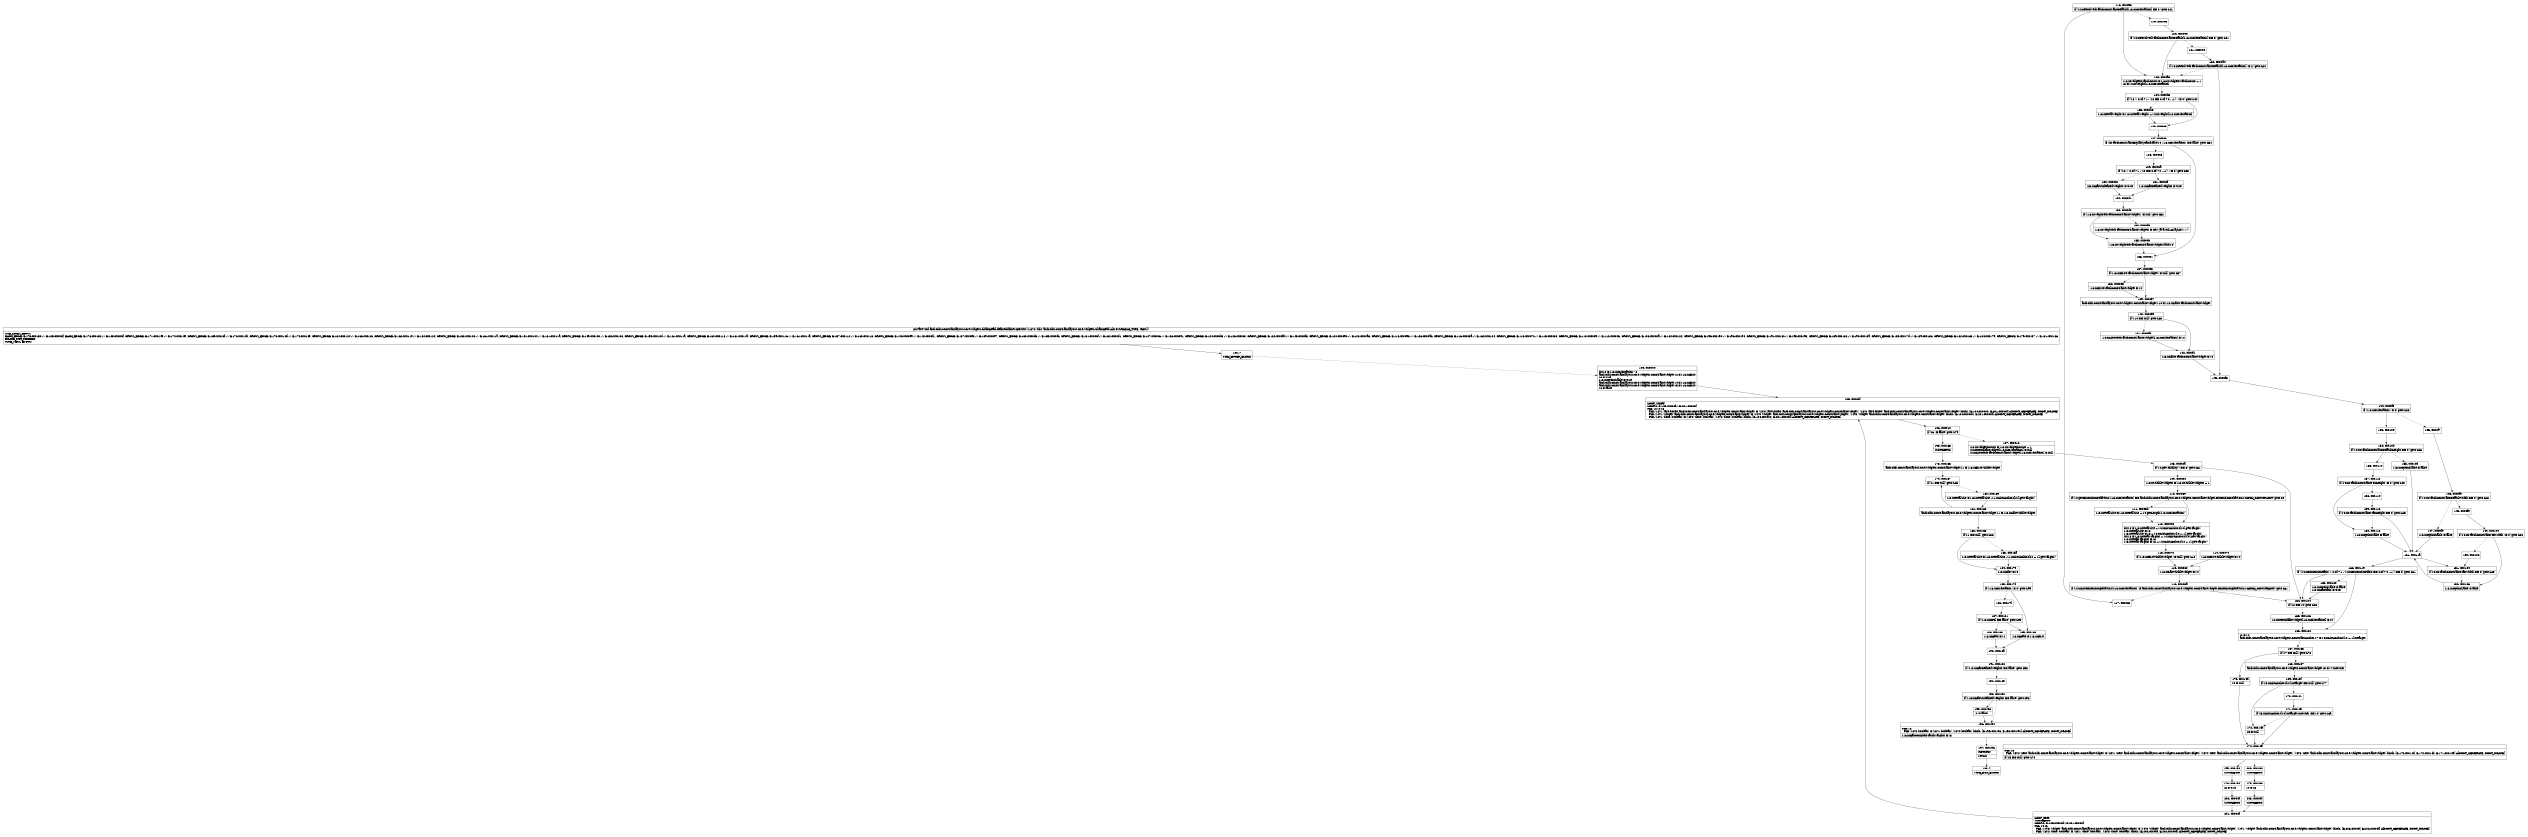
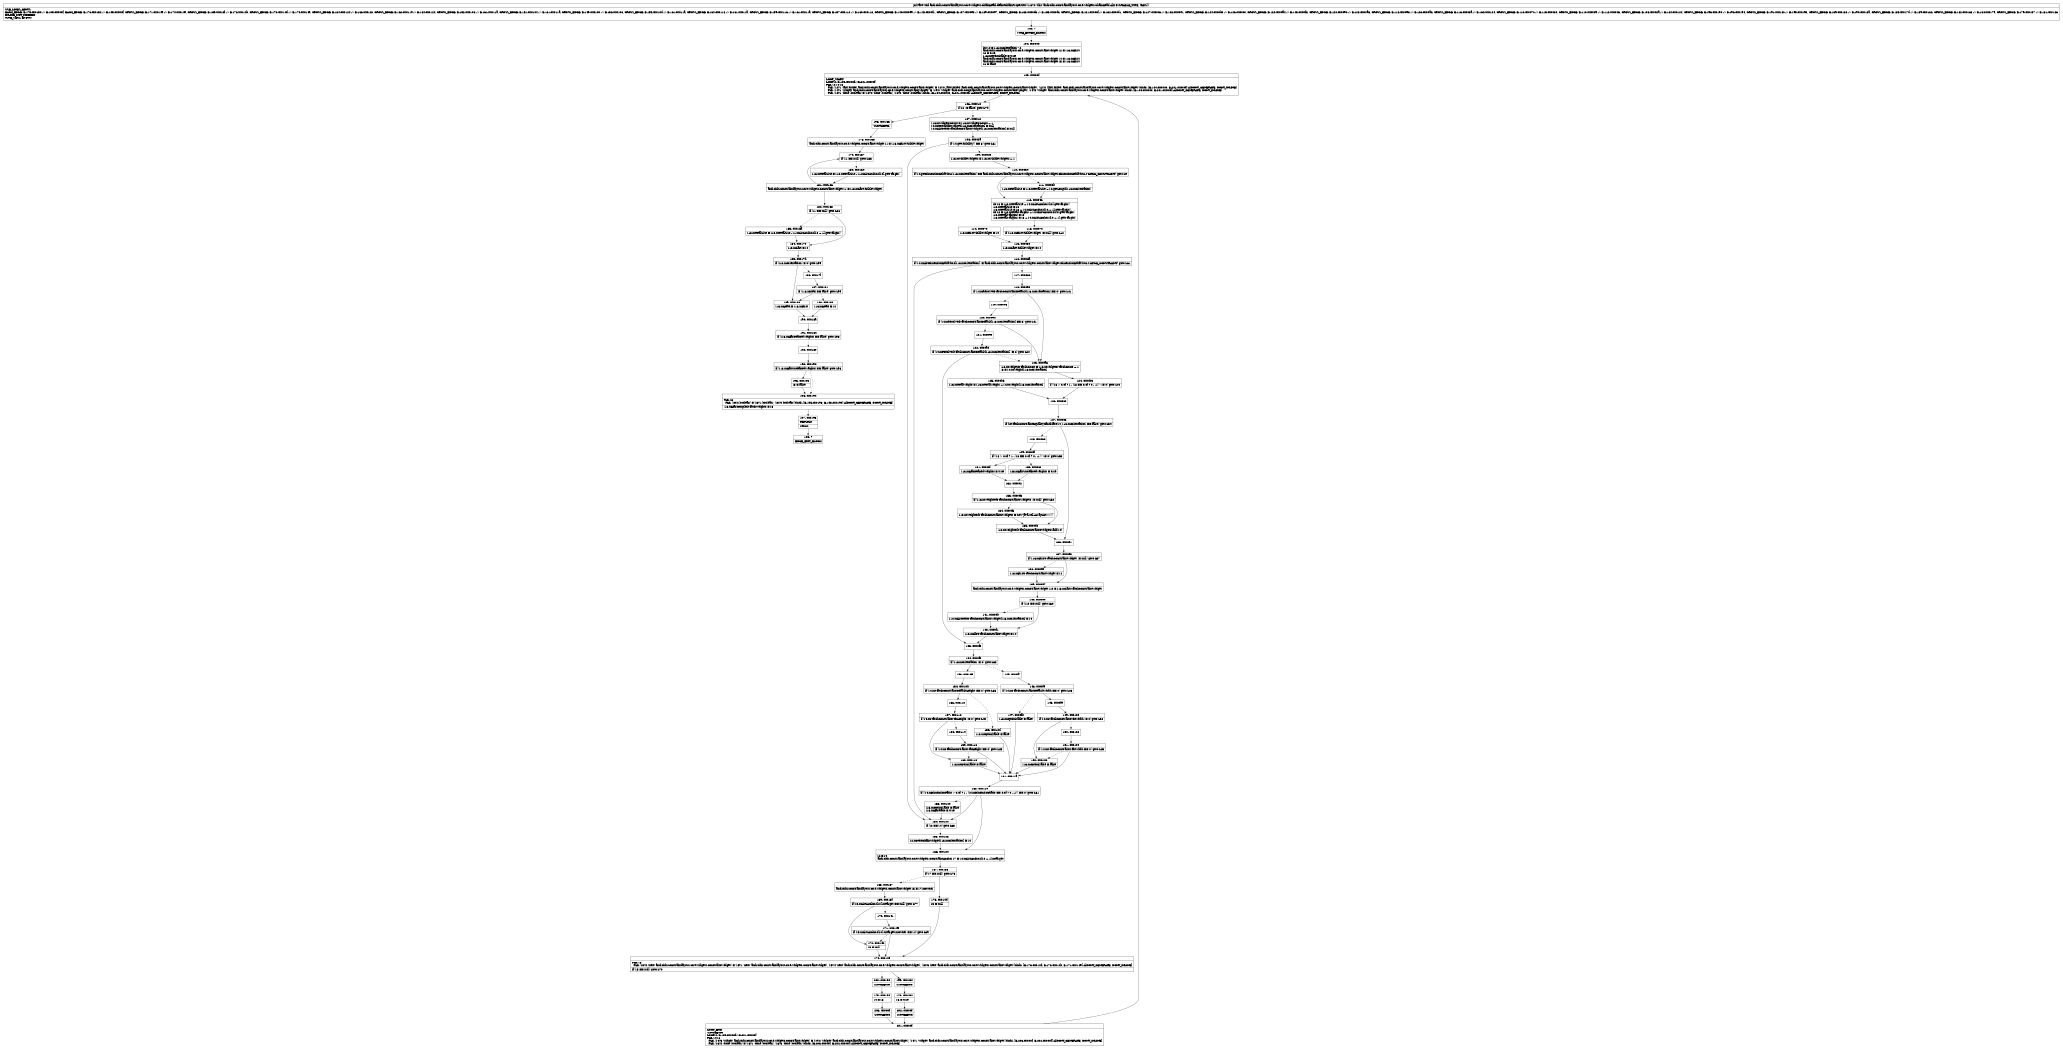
edge "124: 0x00b3" -> "125: 0x00b5": removed
edge "118: 0x0093" -> "117: 0x008c": reversed
edge "161: 0x011a" -> "151: 0x0104": reversed
node "103: ?": text "MTH_EXIT_BLOCK" -> "EDGE_EXIT_BLOCK"
